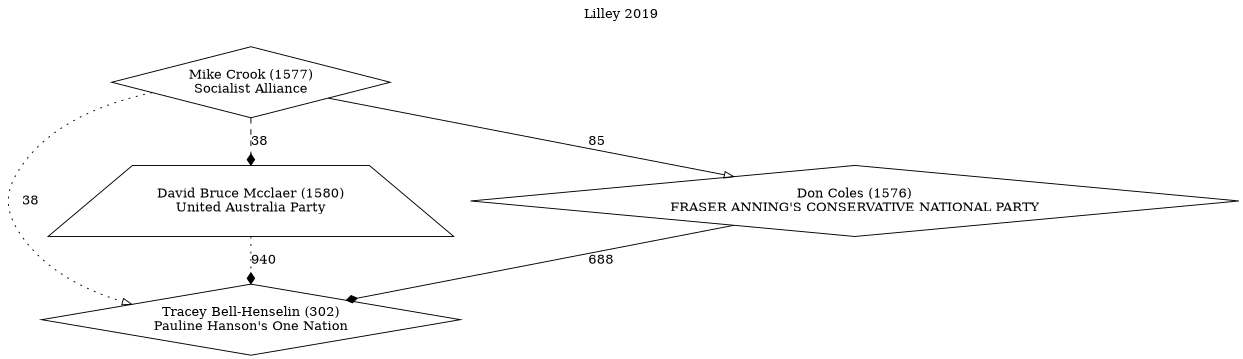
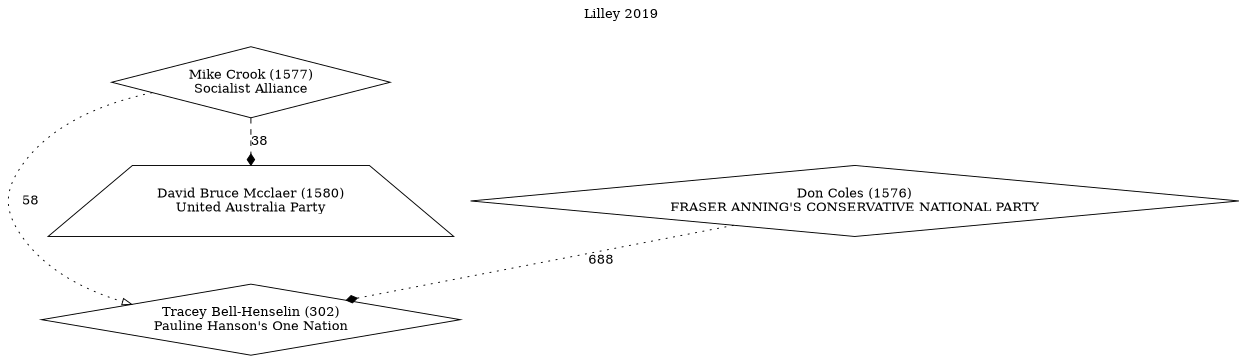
edge "Mike Crook (1577) Socialist Alliance" -> "Don Coles (1576) FRASER ANNING'S CONSERVATIVE NATIONAL PARTY": removed, label "85"
edge "Mike Crook (1577) Socialist Alliance" -> "Tracey Bell-Henselin (302) Pauline Hanson's One Nation": label "38" -> "58"
edge "David Bruce Mcclaer (1580) United Australia Party" -> "Tracey Bell-Henselin (302) Pauline Hanson's One Nation": removed, label "940"
edge "Don Coles (1576) FRASER ANNING'S CONSERVATIVE NATIONAL PARTY" -> "Tracey Bell-Henselin (302) Pauline Hanson's One Nation": style solid -> dotted
